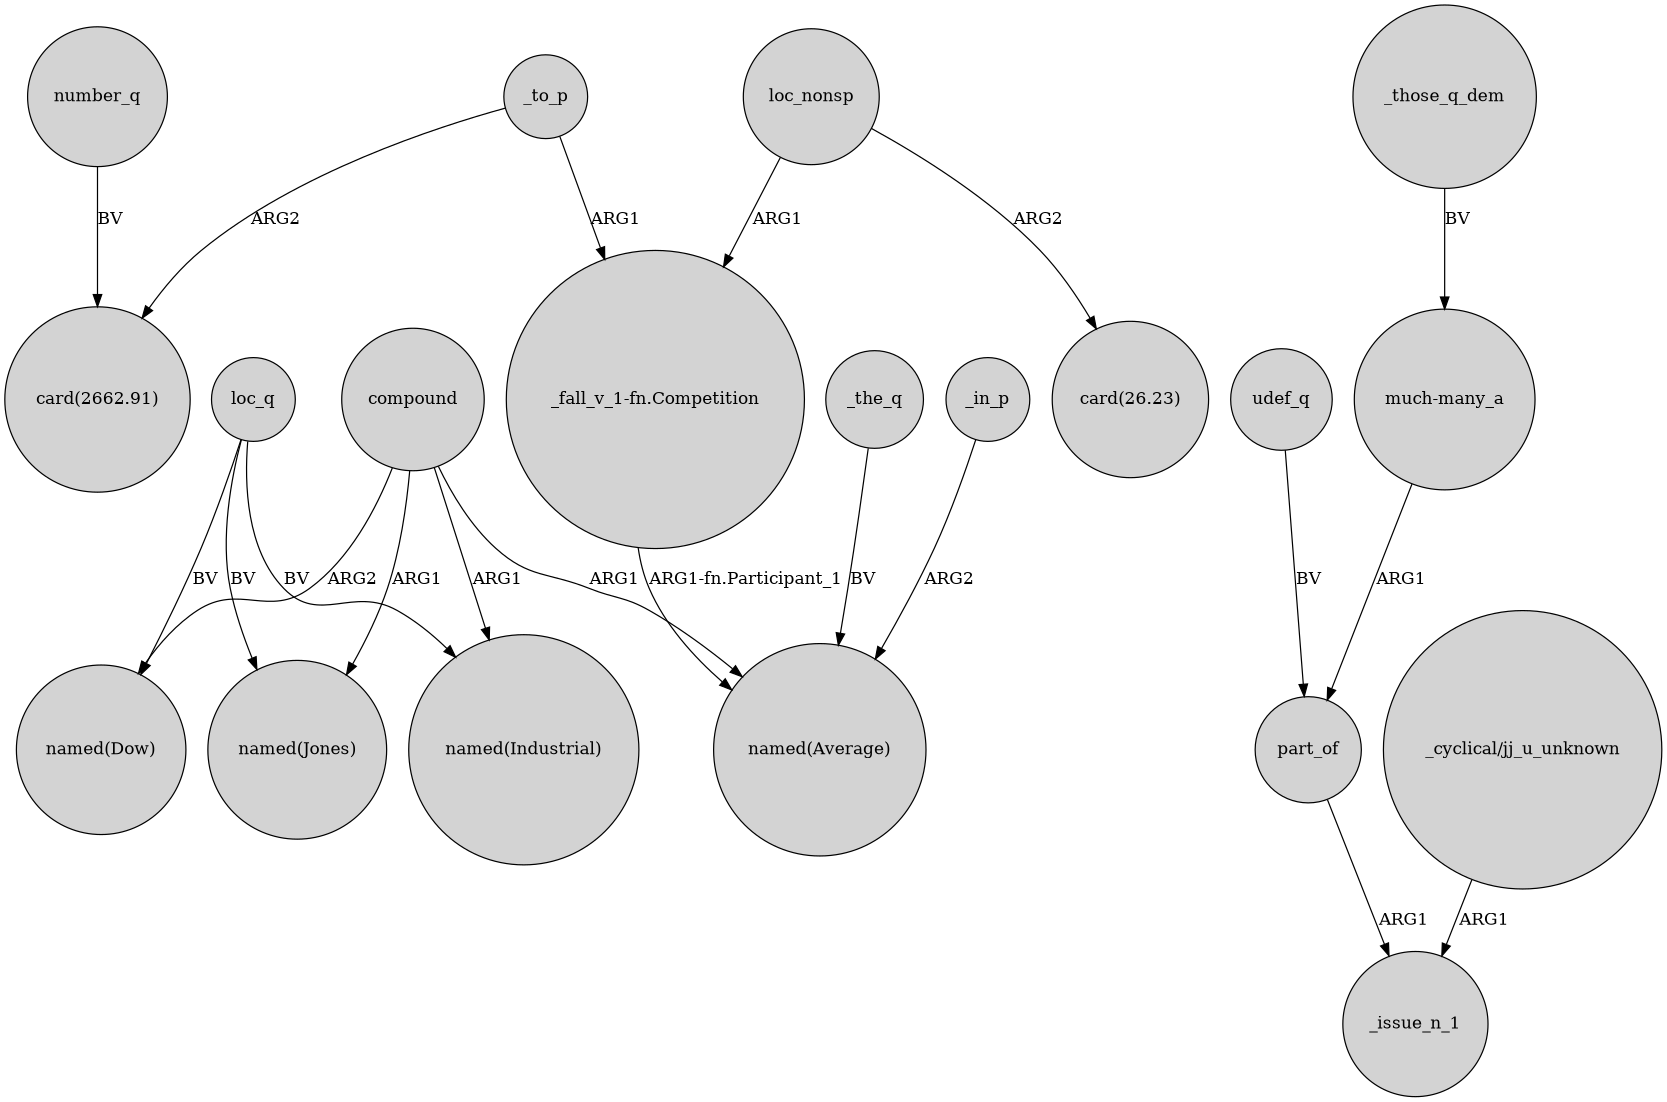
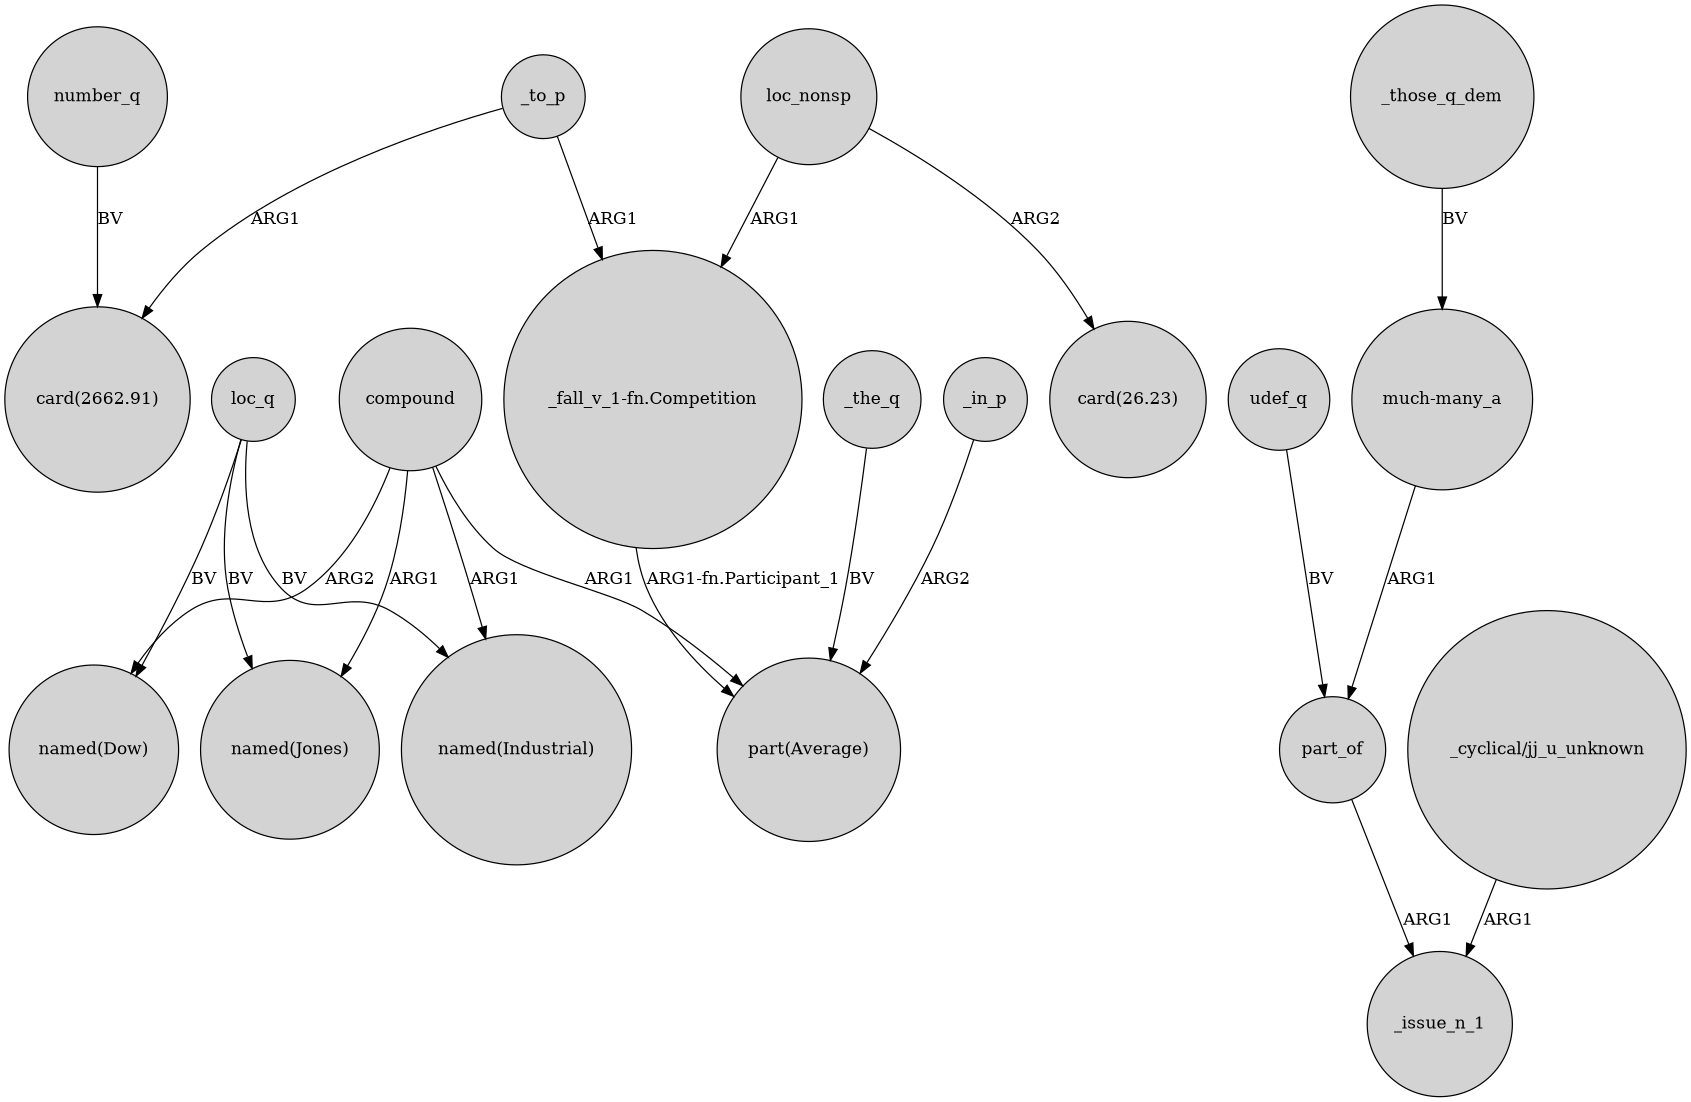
edge "_to_p" -> "card(2662.91)": label "ARG2" -> "ARG1"
node "named(Average)": label "named(Average)" -> "part(Average)"
